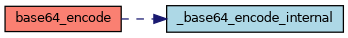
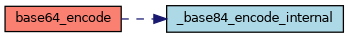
node "_base64_encode_internal": label "_base64_encode_internal" -> "_base84_encode_internal"
